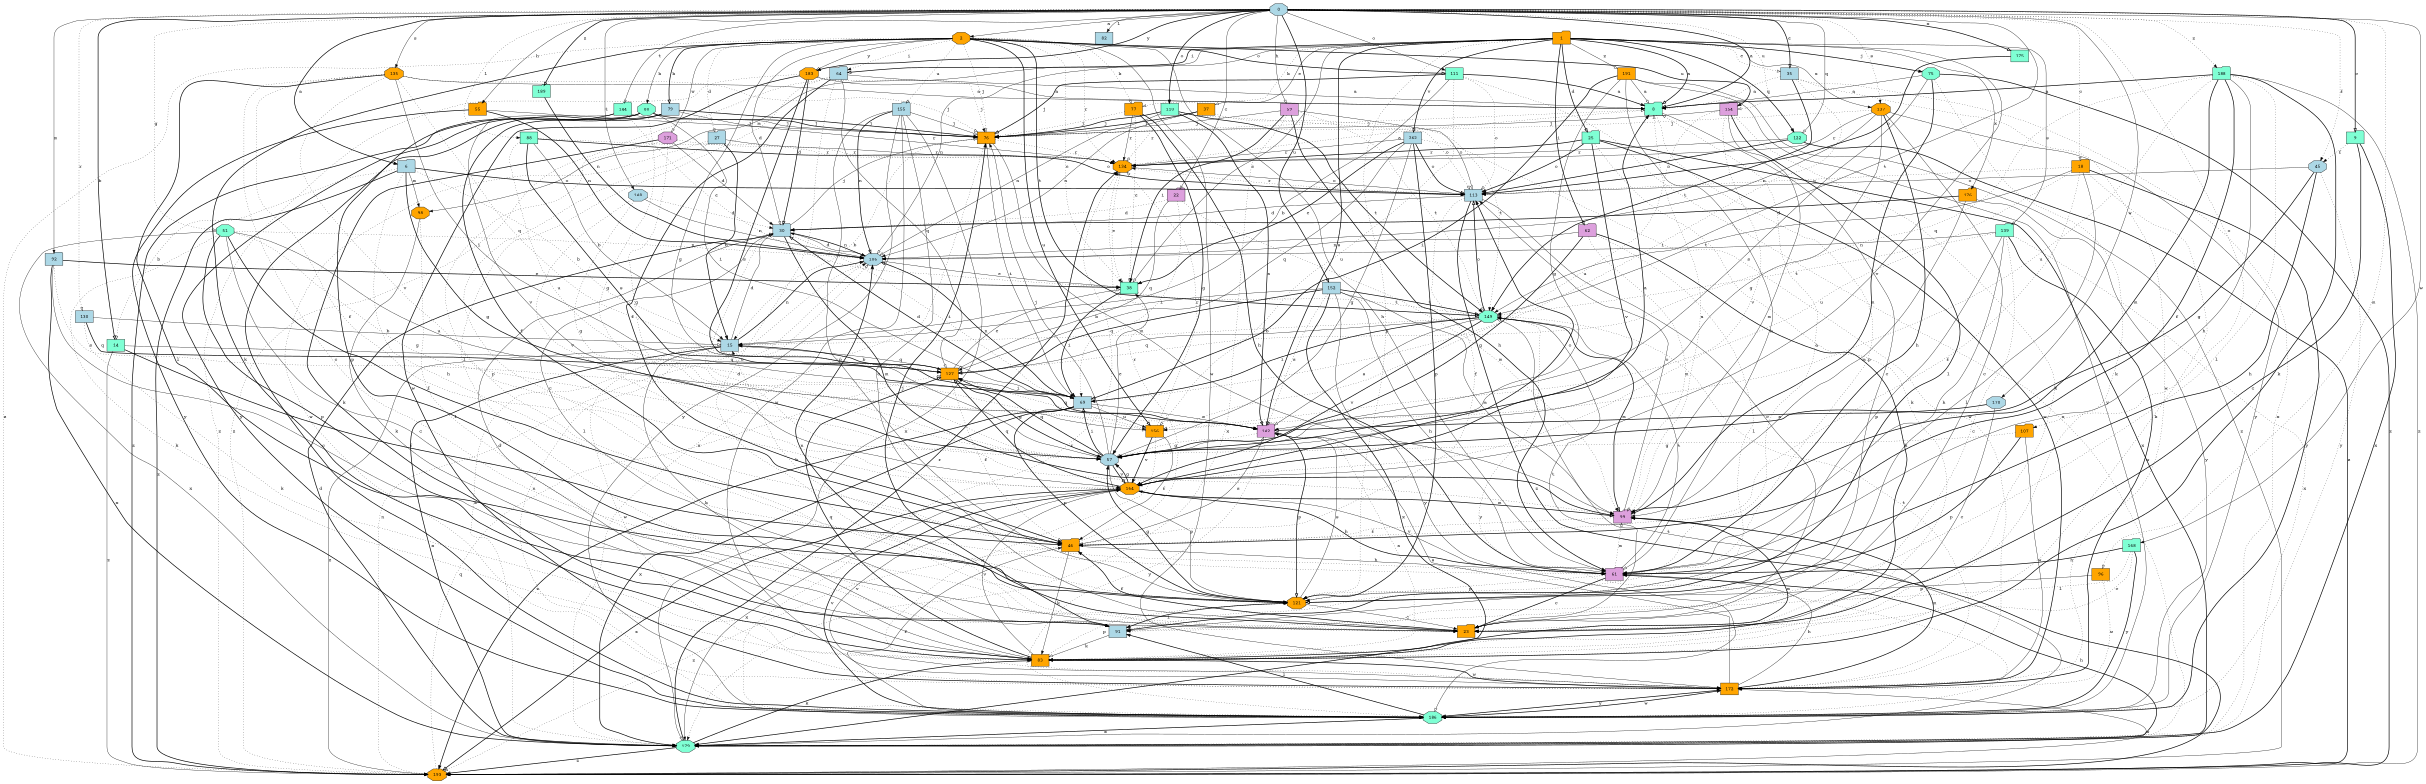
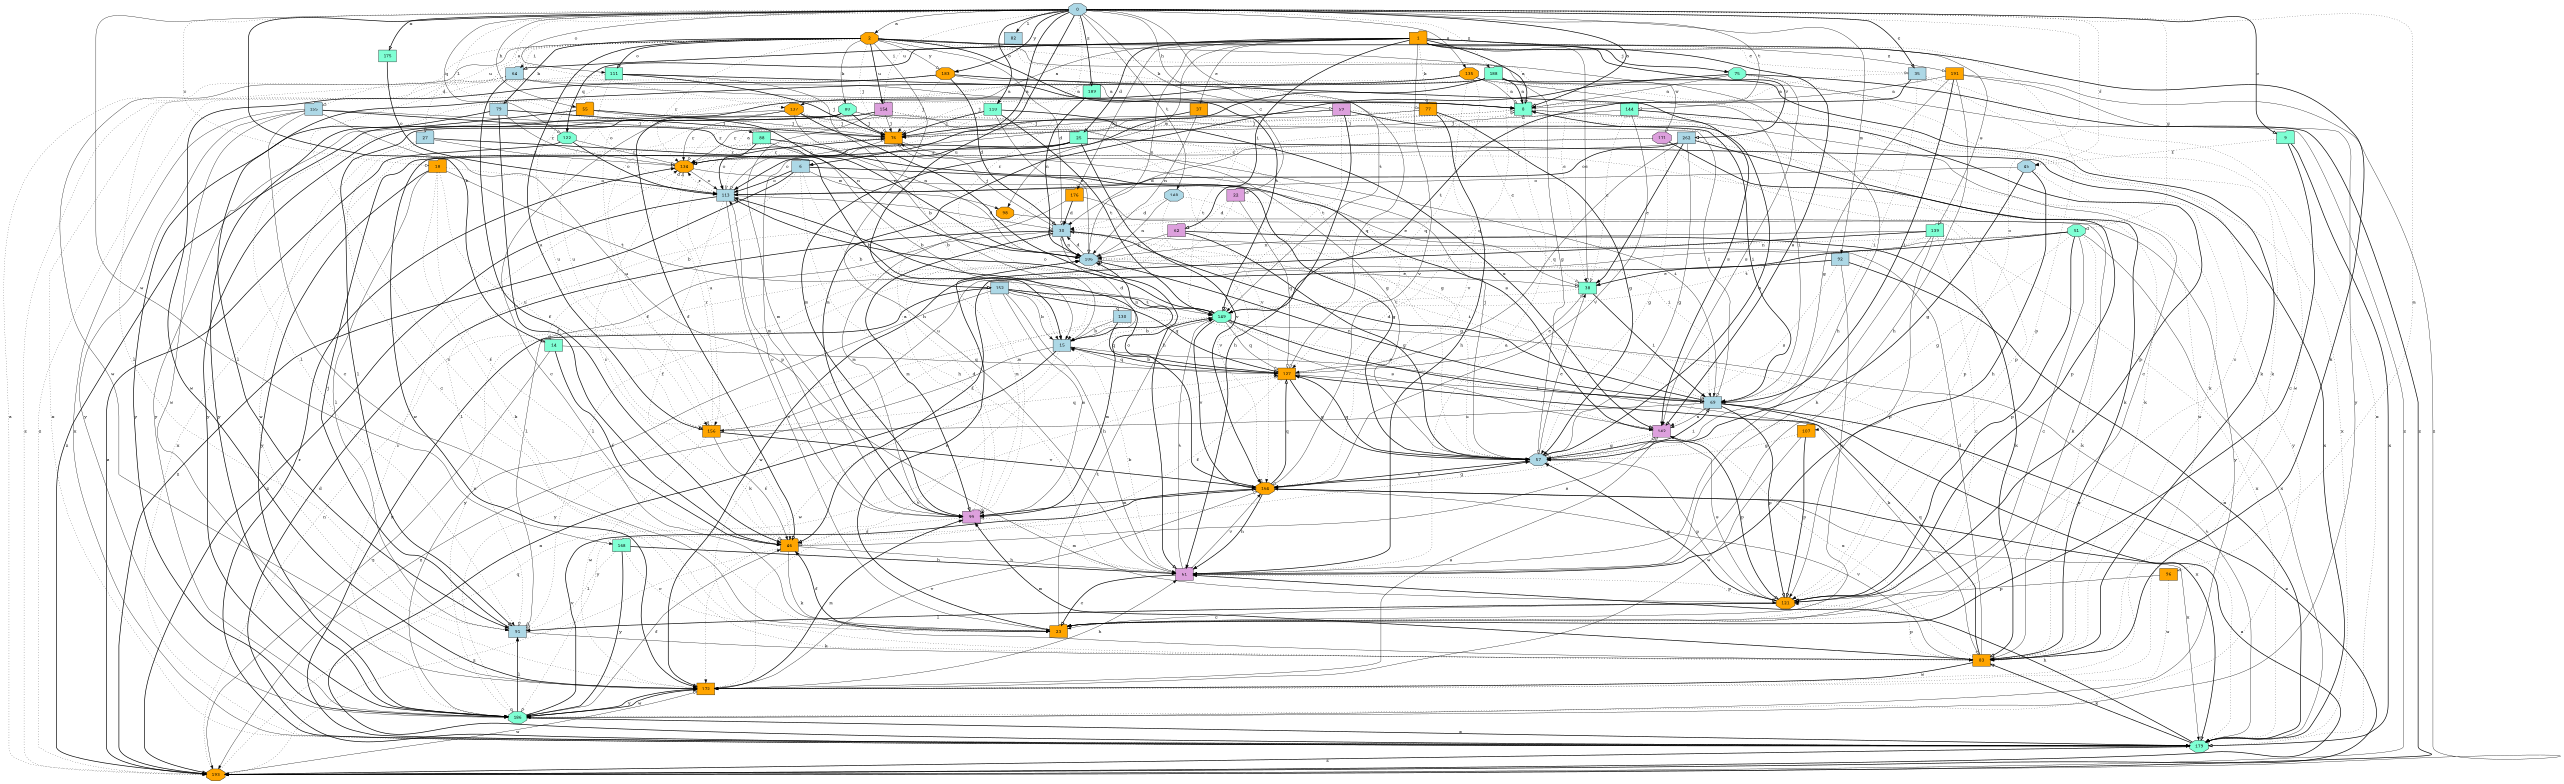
edge "59" -> "38": now "59" -> "69"
edge "134" -> "38": style dotted -> solid
node "170": removed
